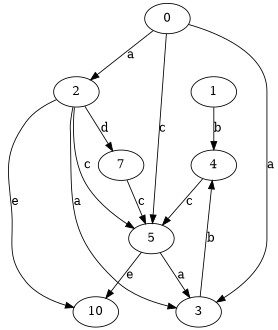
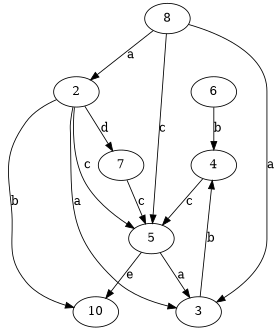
node "0": label "0" -> "8"
node "1": label "1" -> "6"
edge "2" -> "10": label "e" -> "b"
